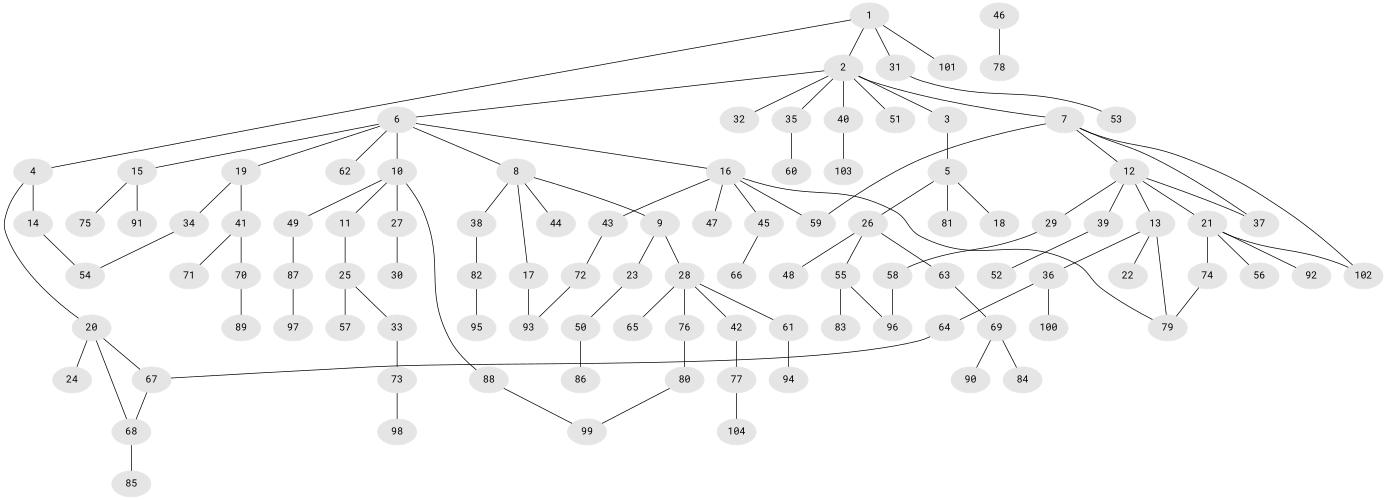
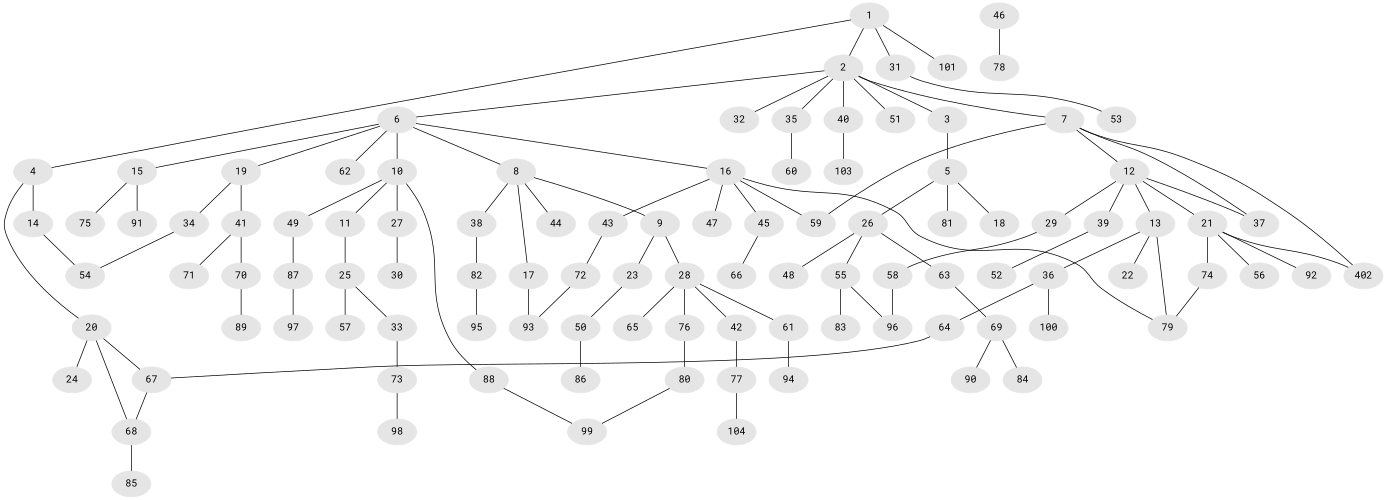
node "102": label "102" -> "402"
